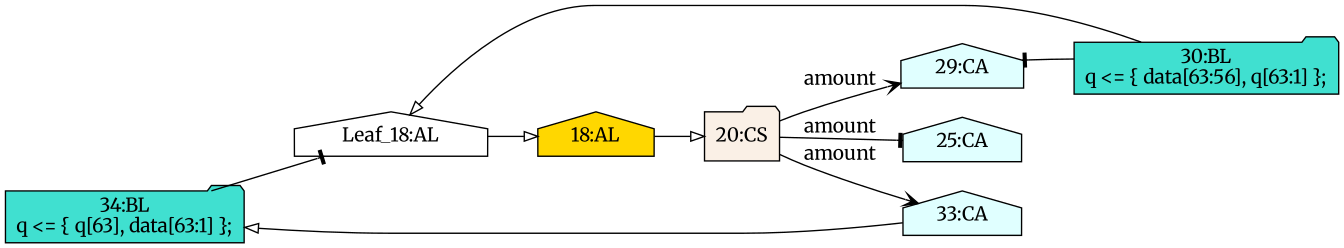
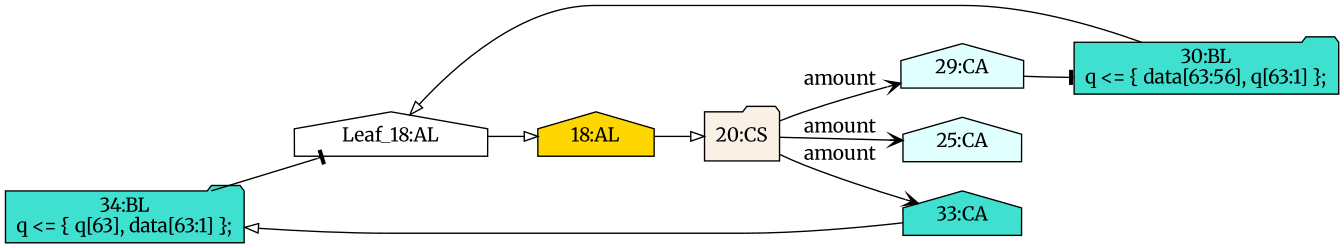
edge "30:BL q <= { data[63:56], q[63:1] };" -> "29:CA": reversed
edge "20:CS" -> "25:CA": arrowhead tee -> vee
node "33:CA": fillcolor lightcyan -> turquoise
